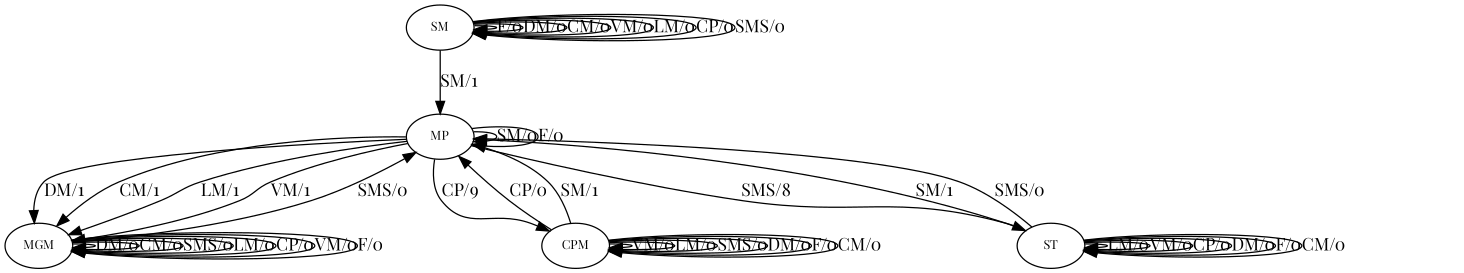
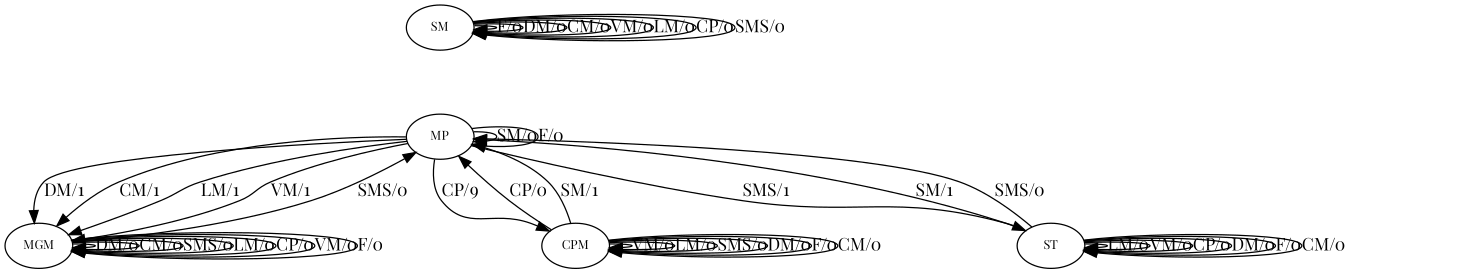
edge "SM" -> "MP": removed, label "SM/1"
edge "MP" -> "ST": label "SMS/8" -> "SMS/1"
